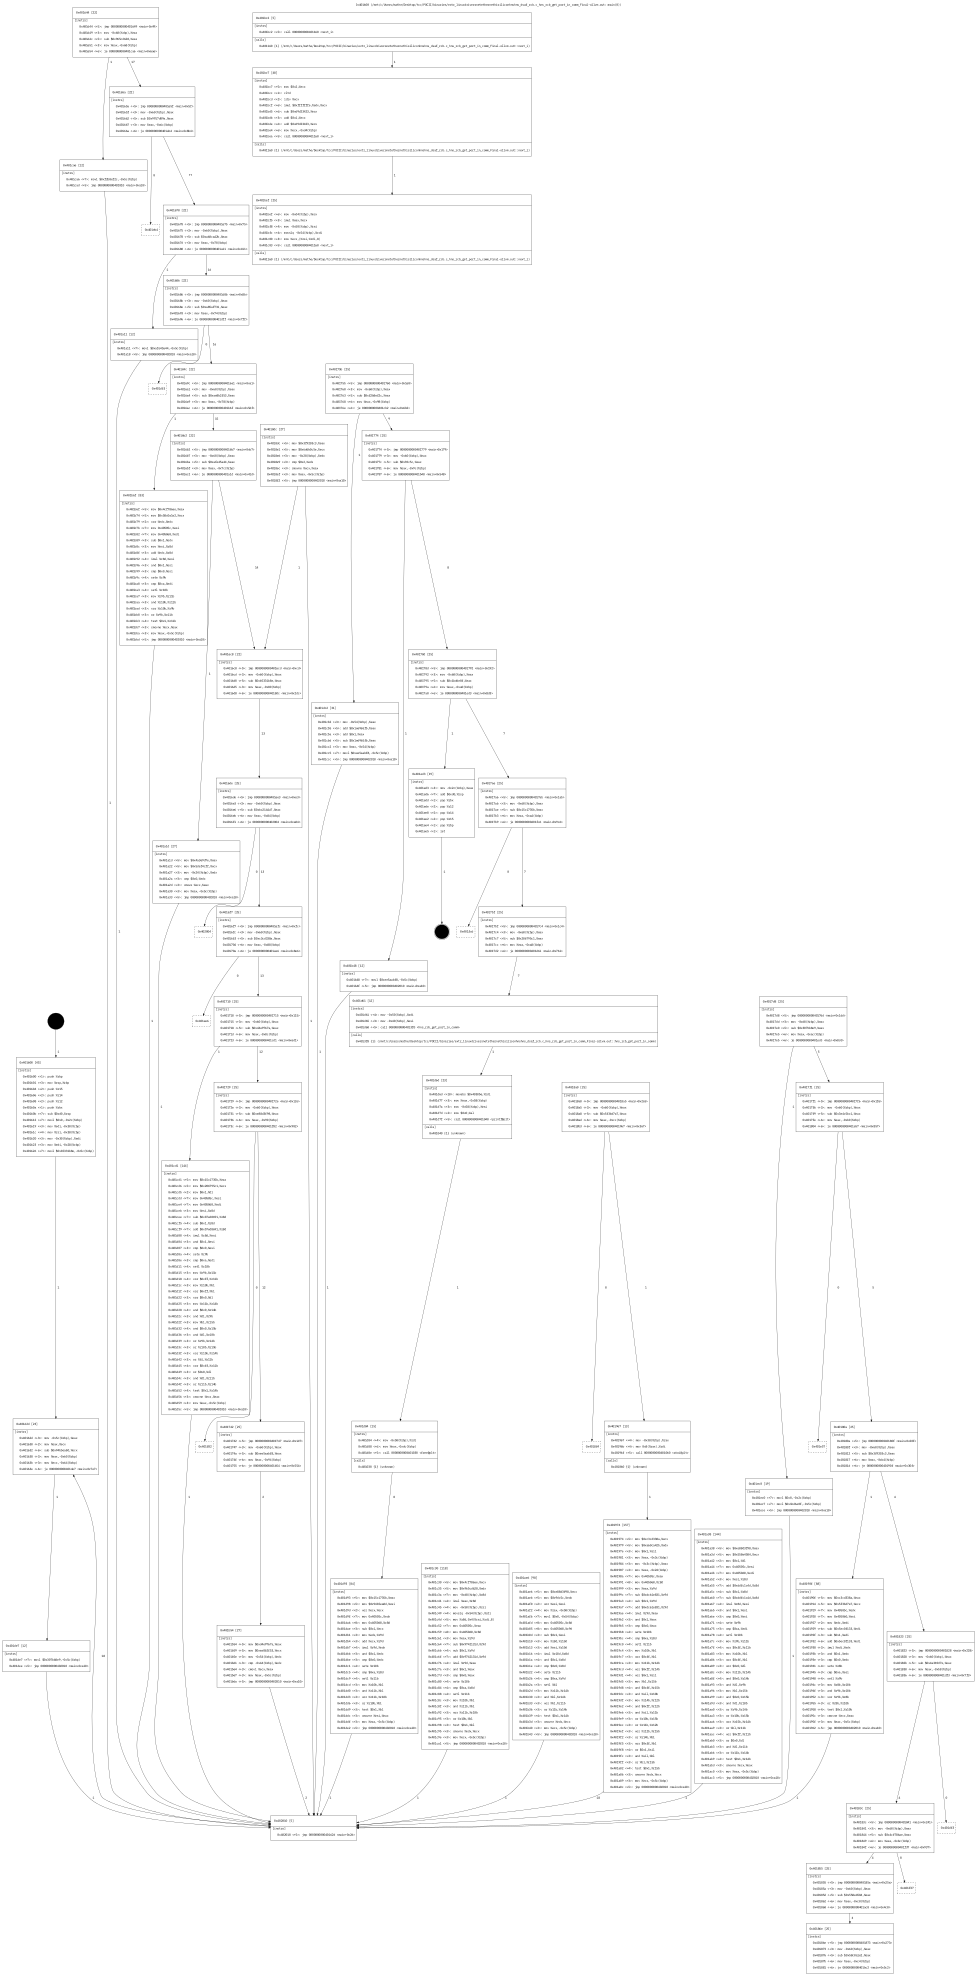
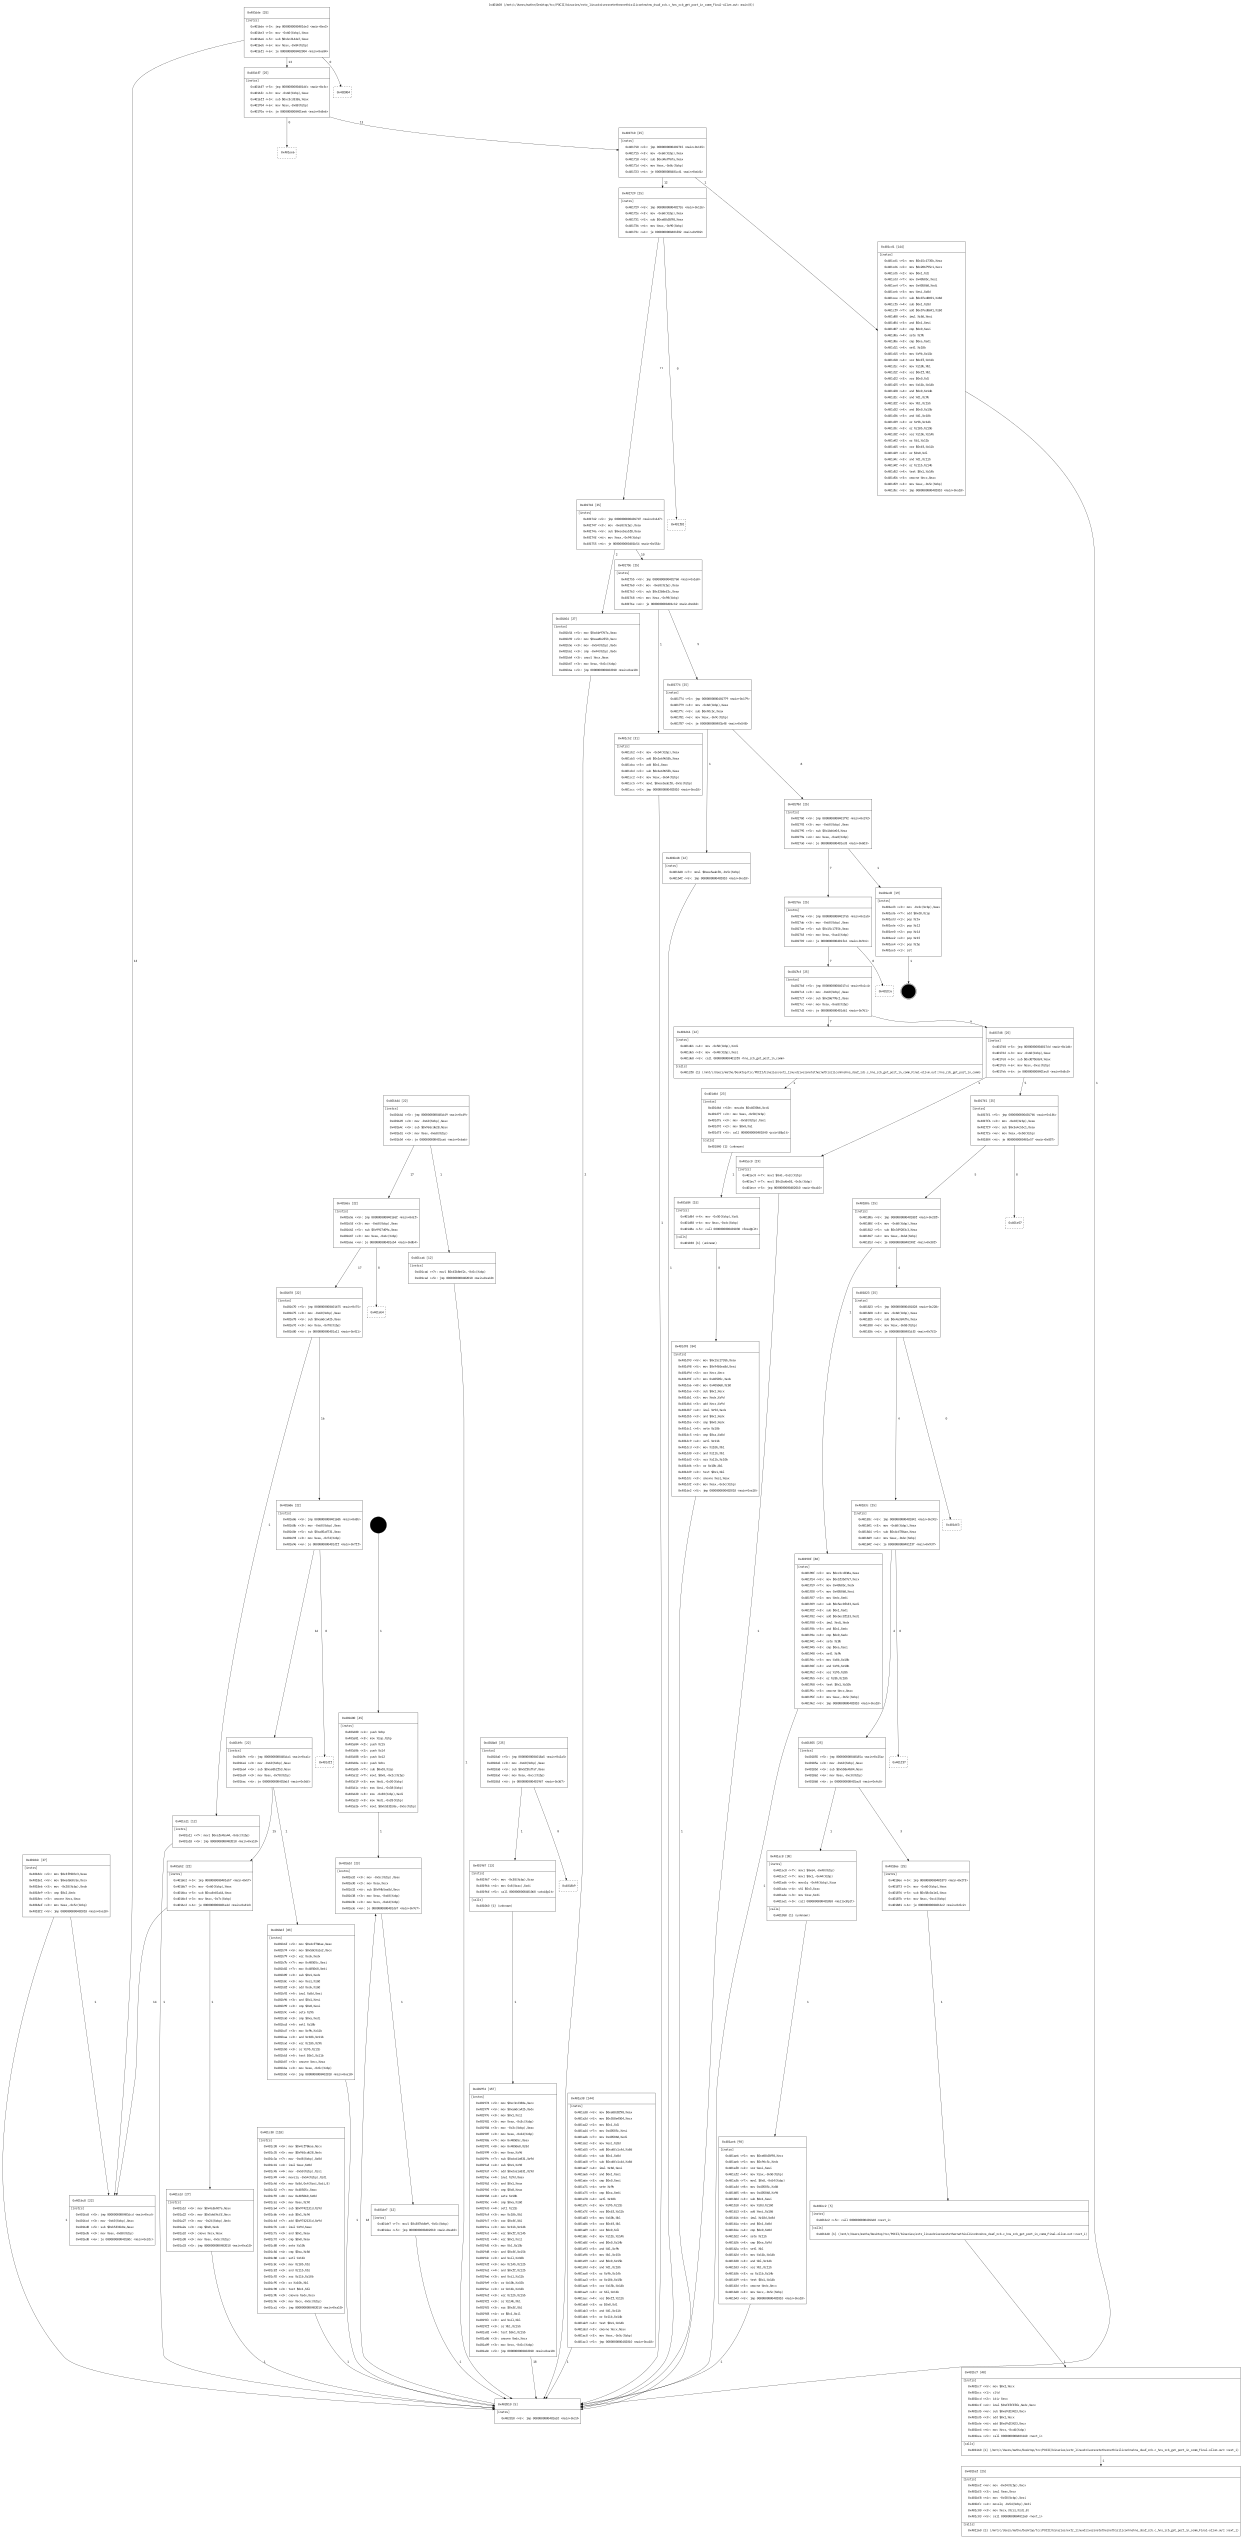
edge "0x401742 [25]" -> "0x40175b [25]": added, label "10"
edge "0x4016c8 [22]" -> "0x4016de [25]": reversed
edge "0x4017bf [25]" -> "0x4017d8 [25]": added, label "6"
node "0x401ac8 [30]": added
edge "0x40186e [25]" -> "0x401bc2 [5]": added, label "1"
